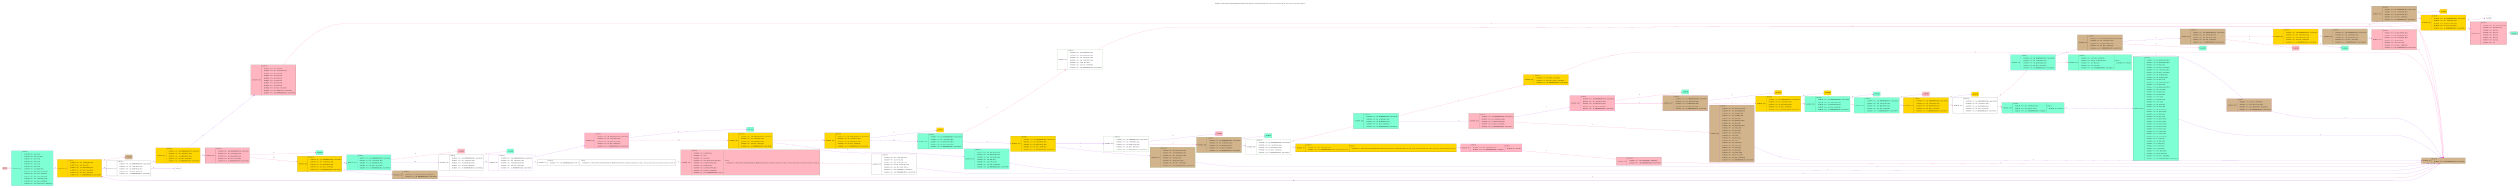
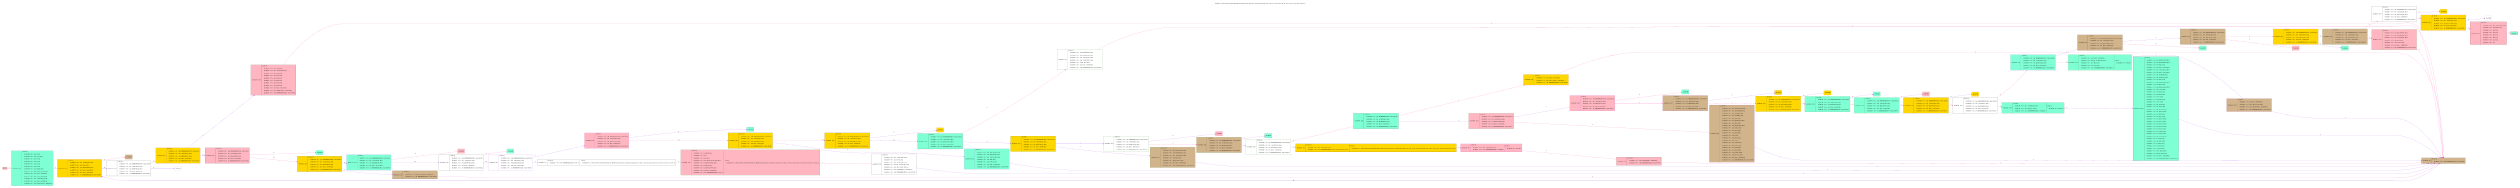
node "0x401a67 [25]": fillcolor tan -> white
